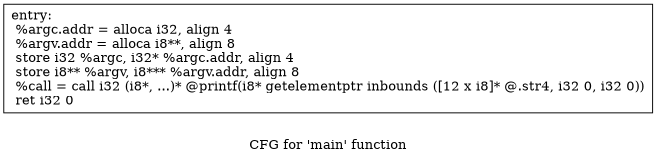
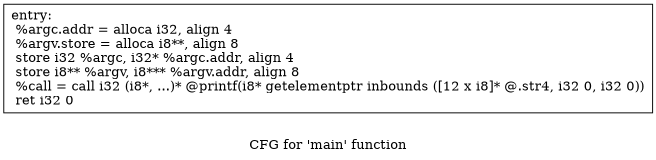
node "entry:": text "%argv.addr = alloca i8**, align 8" -> "%argv.store = alloca i8**, align 8"
